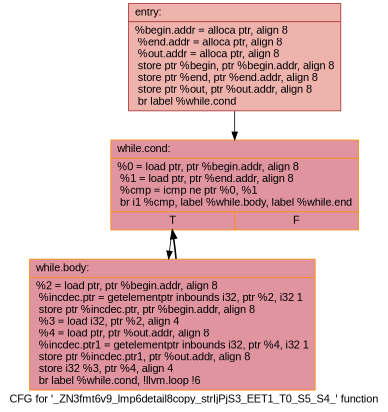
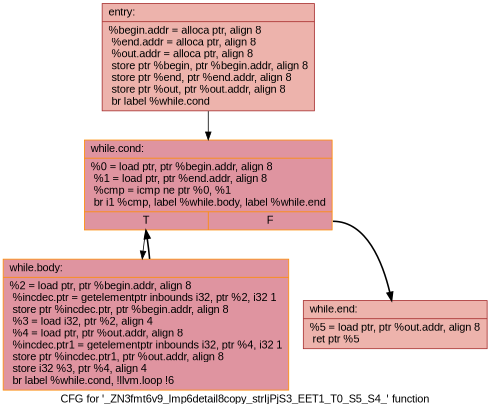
node "while.end:": added
